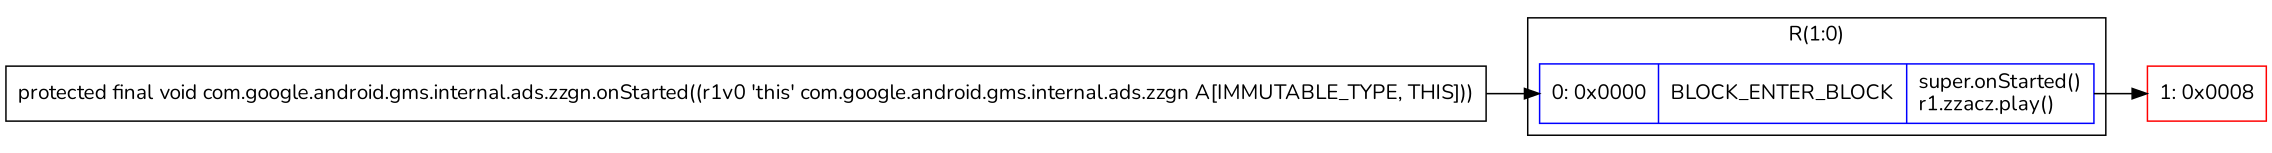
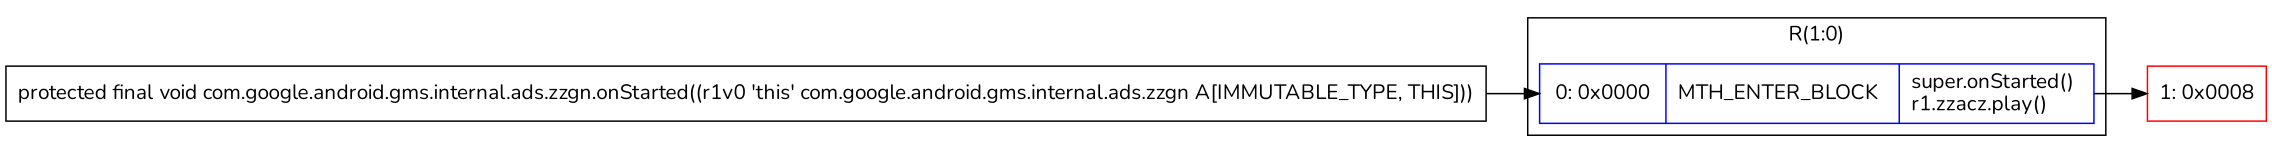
node "0: 0x0000": text "BLOCK_ENTER_BLOCK" -> "MTH_ENTER_BLOCK"
